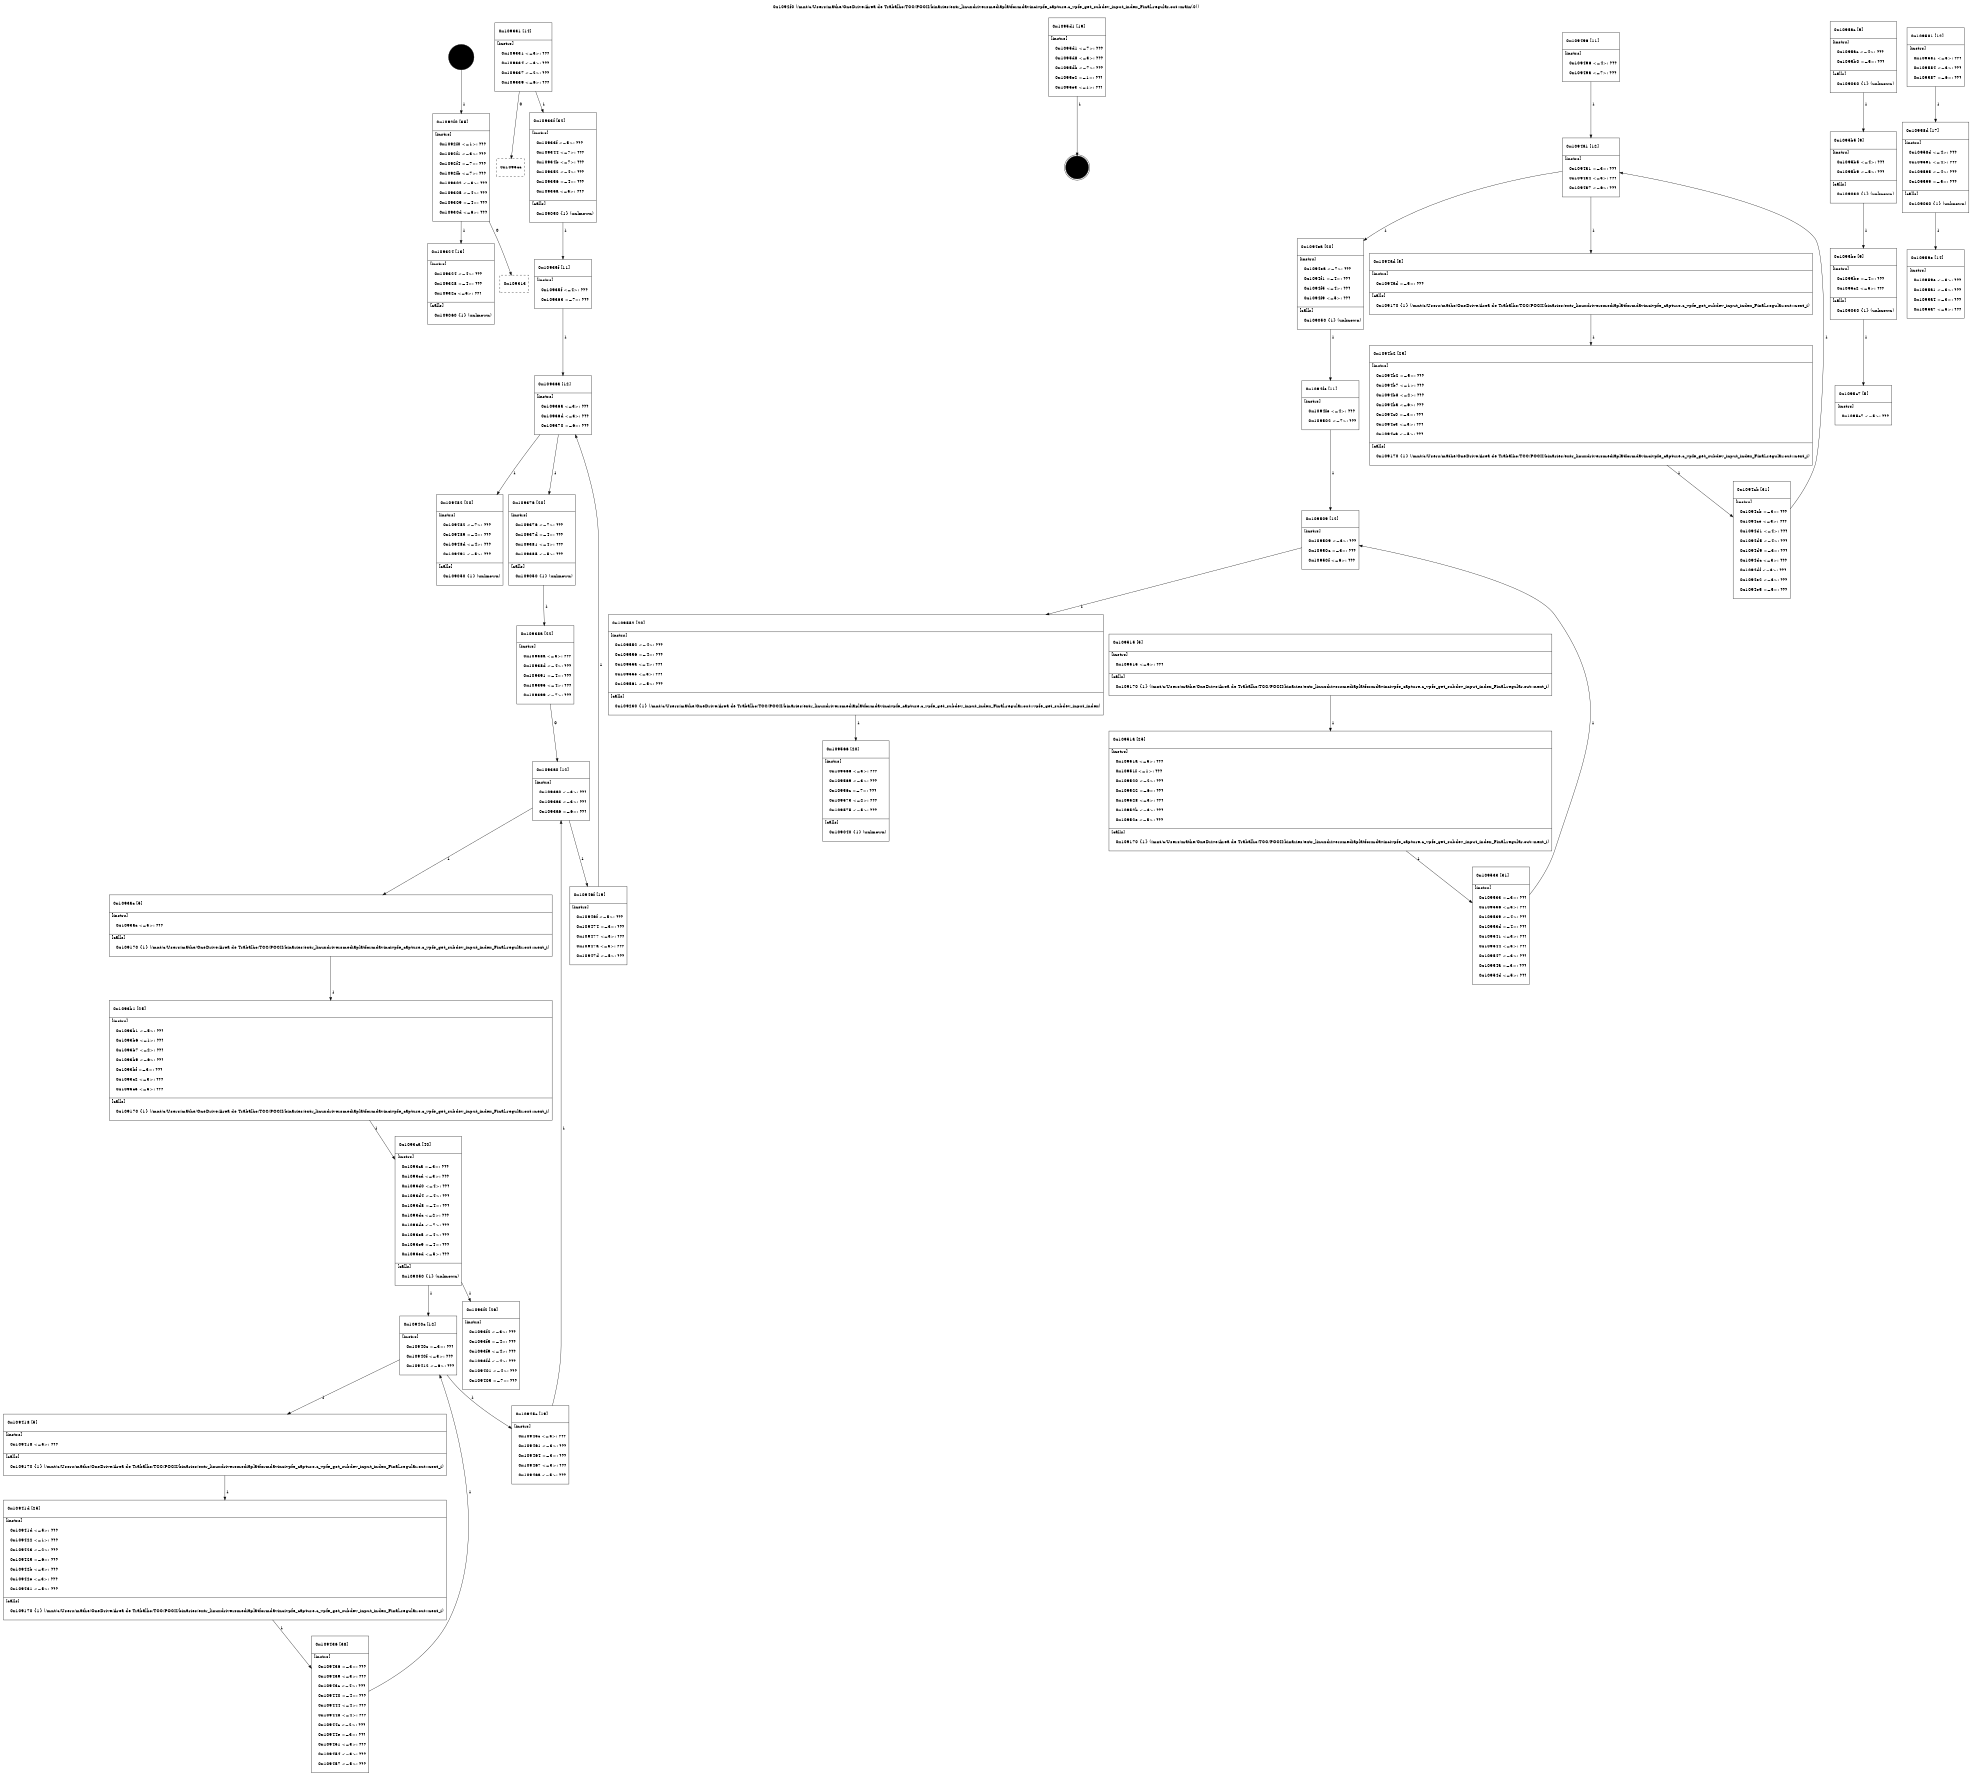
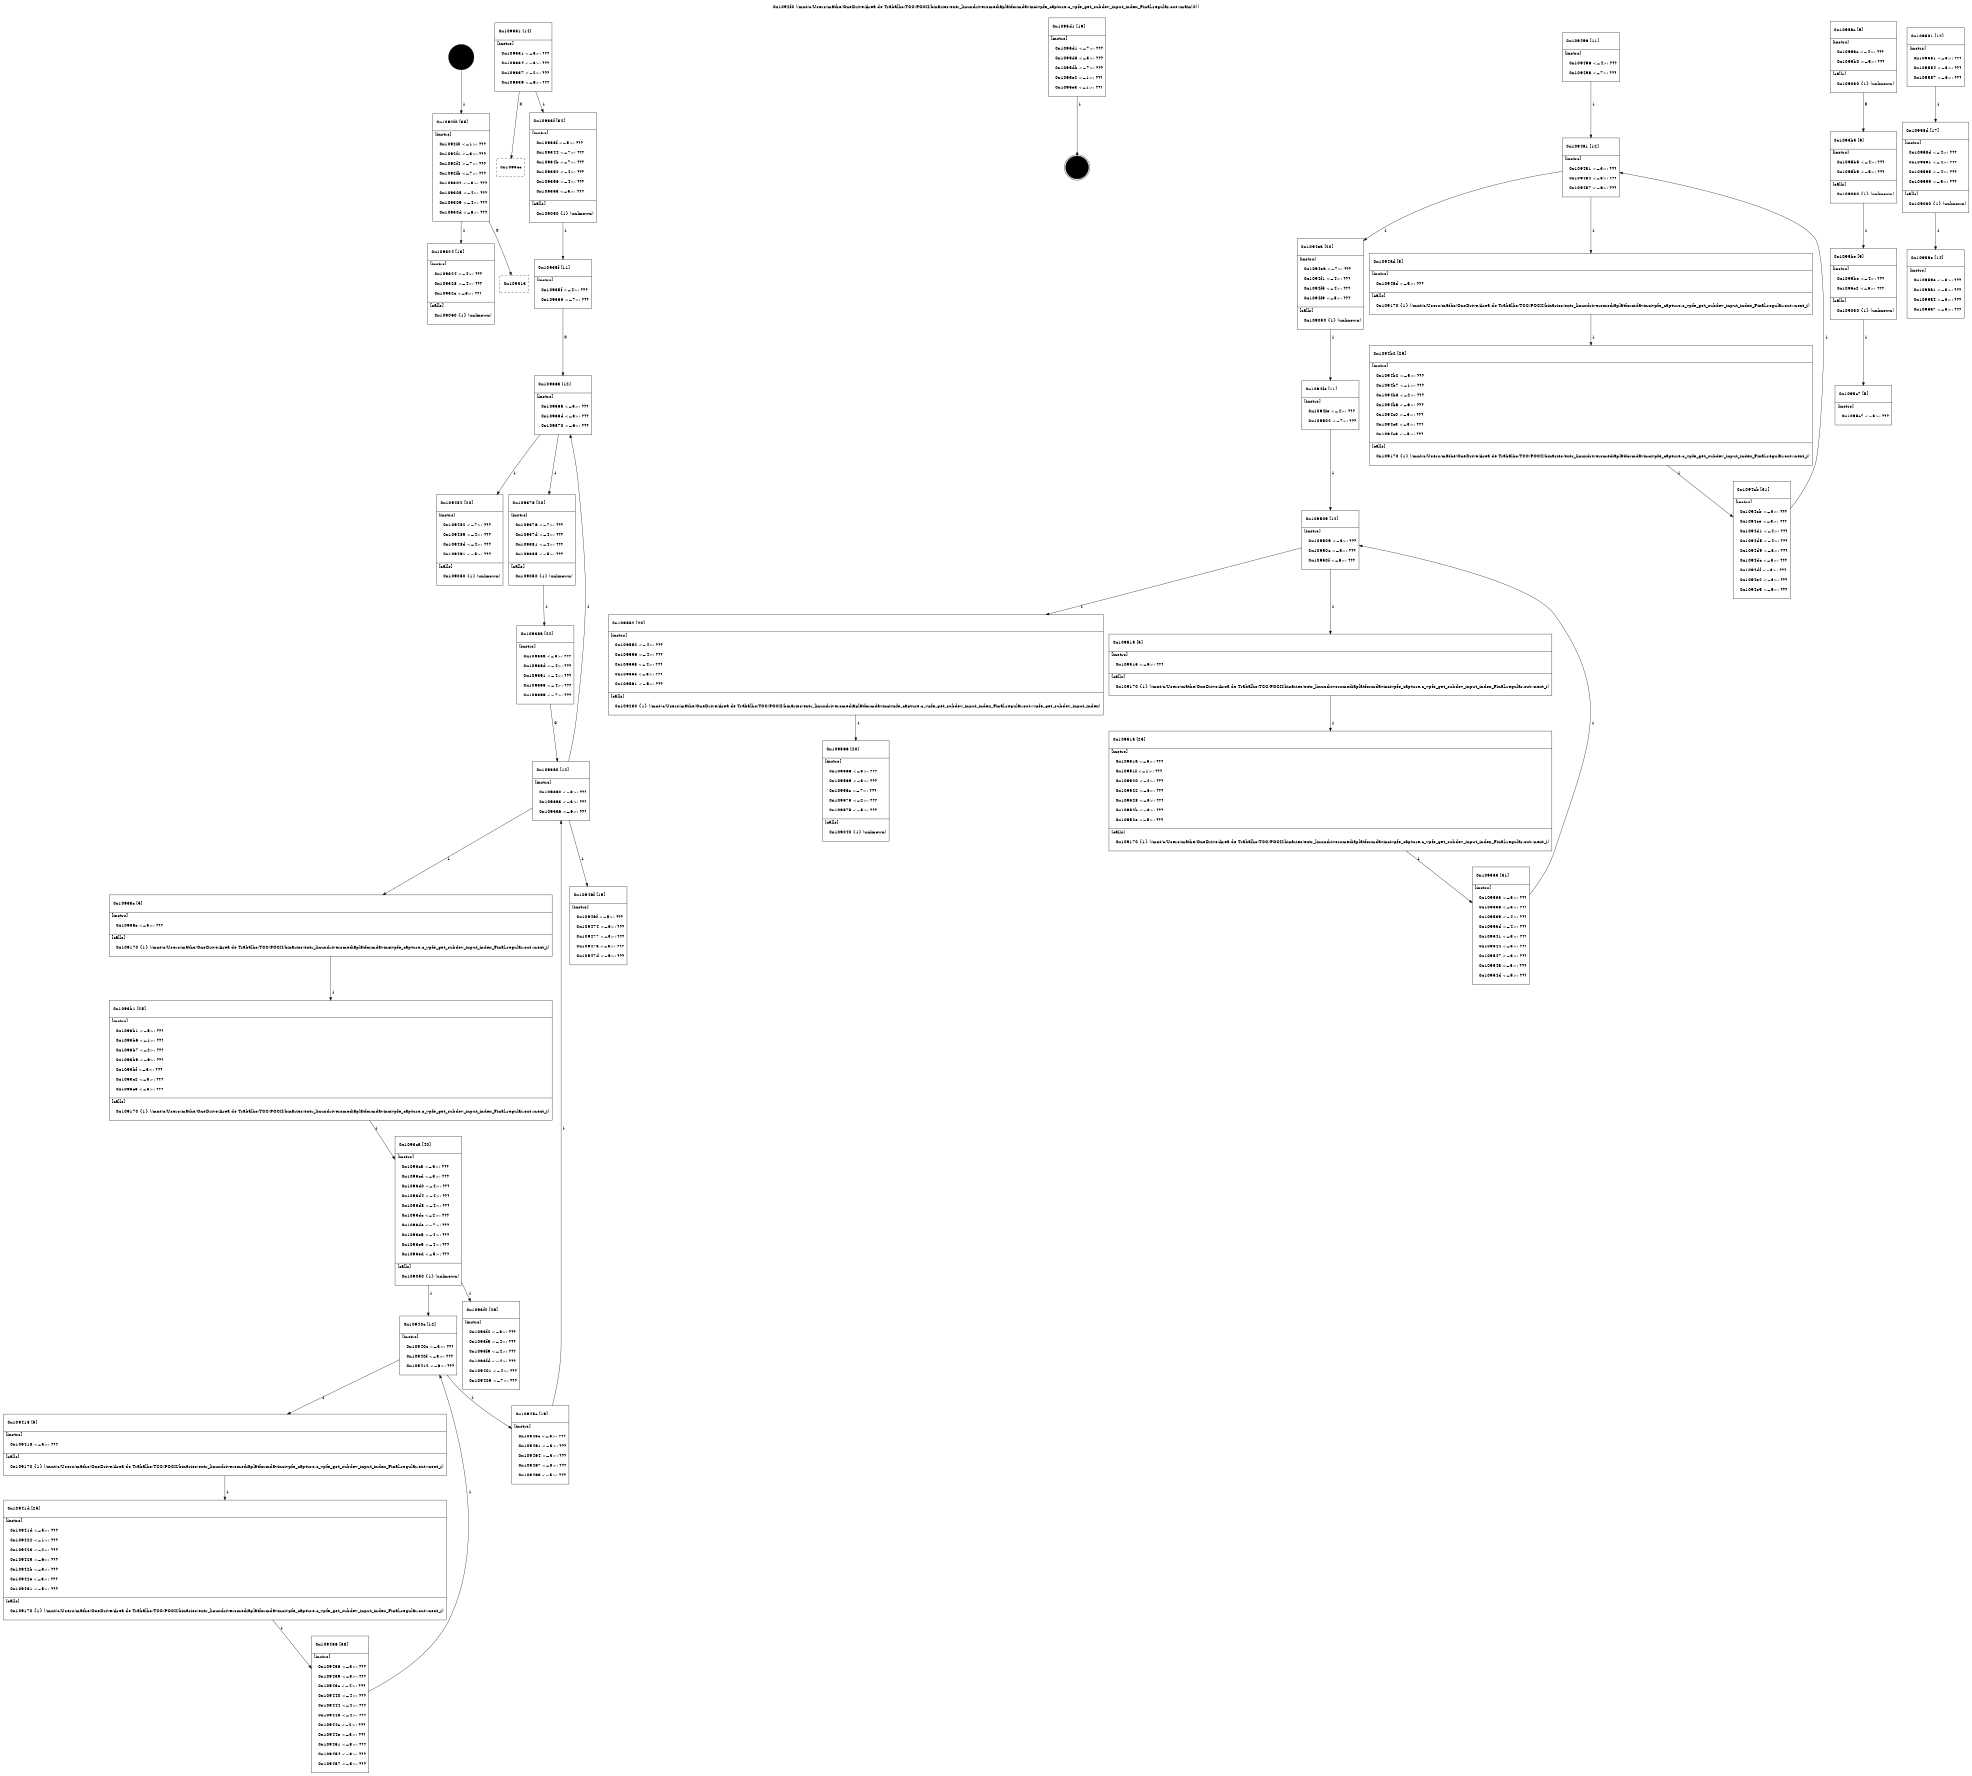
edge "0x1095ac [9]" -> "0x1095b5 [9]": label " 1" -> " 0"
edge "0x10935f [11]" -> "0x10936a [12]": label " 1" -> " 0"
edge "0x109509 [12]" -> "0x109515 [5]": added, label "1"
edge "0x10946f [19]" -> "0x10936a [12]": now "0x1093a0 [12]" -> "0x10936a [12]"
